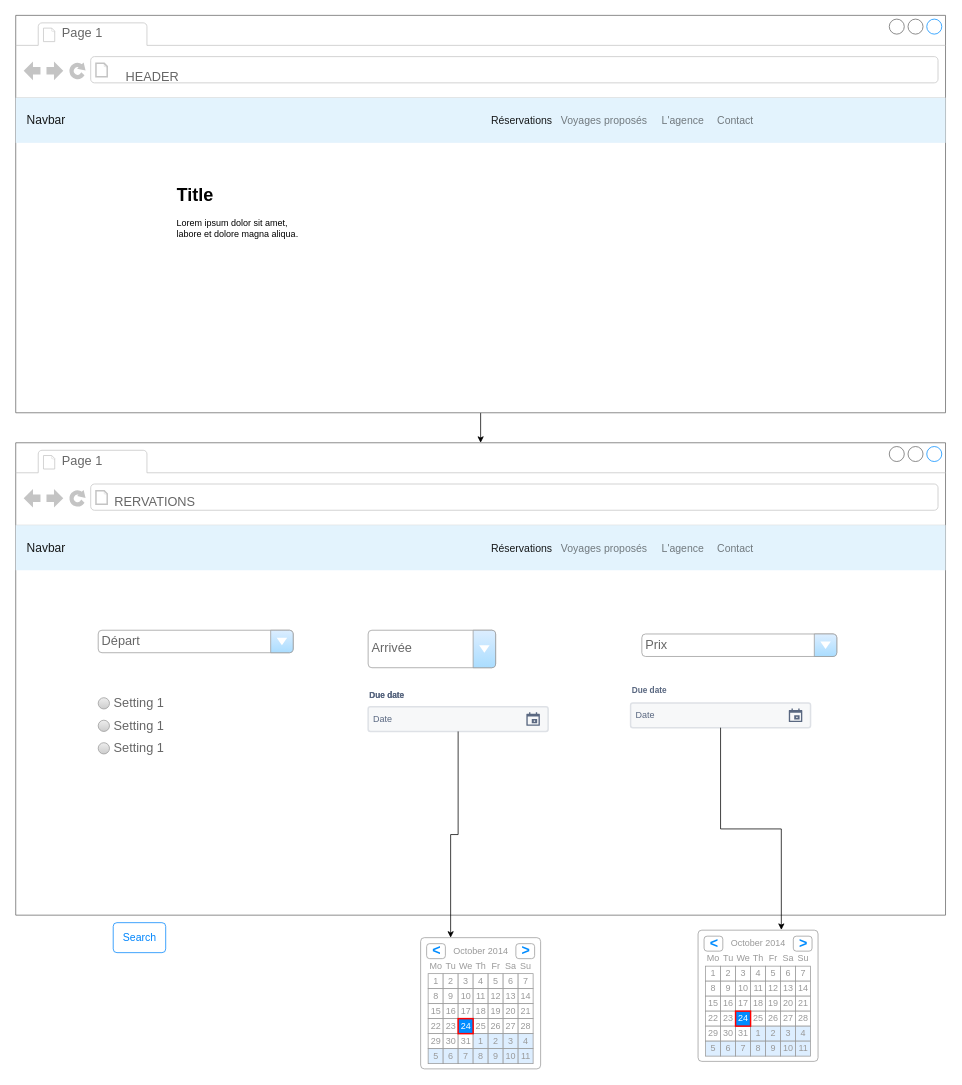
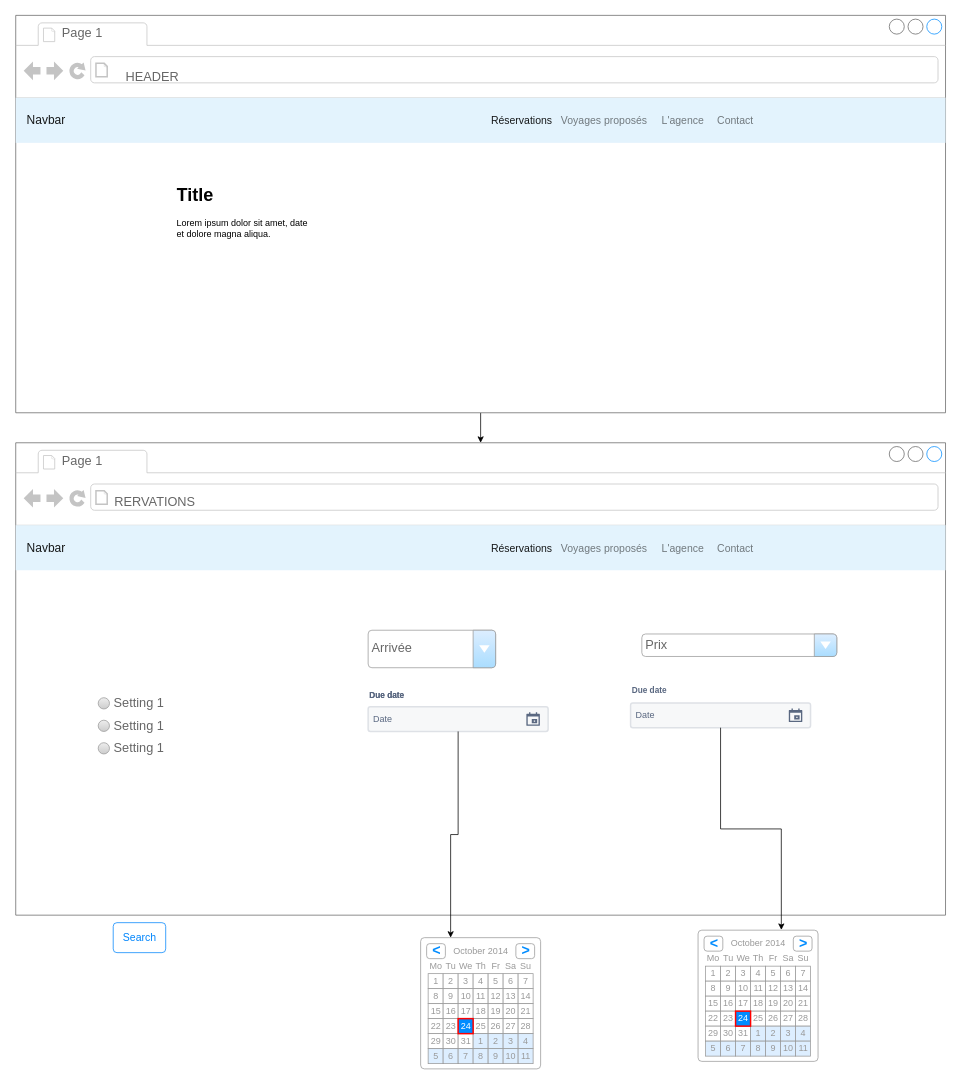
node "Title Lorem ipsum dolor sit amet, labore et dolore magna aliqua.": label "Title Lorem ipsum dolor sit amet, labore et dolore magna aliqua." -> "Title Lorem ipsum dolor sit amet, date et dolore magna aliqua."
node "Départ": removed
